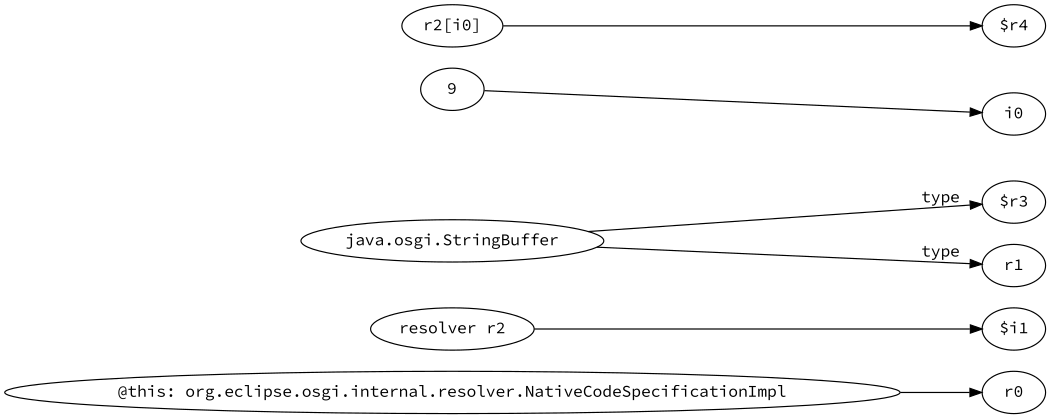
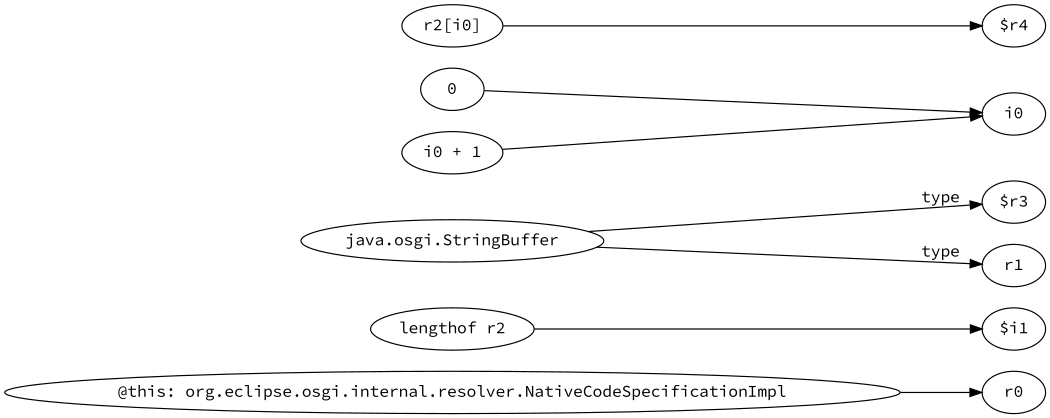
node "9": label "9" -> "0"
node "i0 + 1": added
node "resolver r2": label "resolver r2" -> "lengthof r2"
